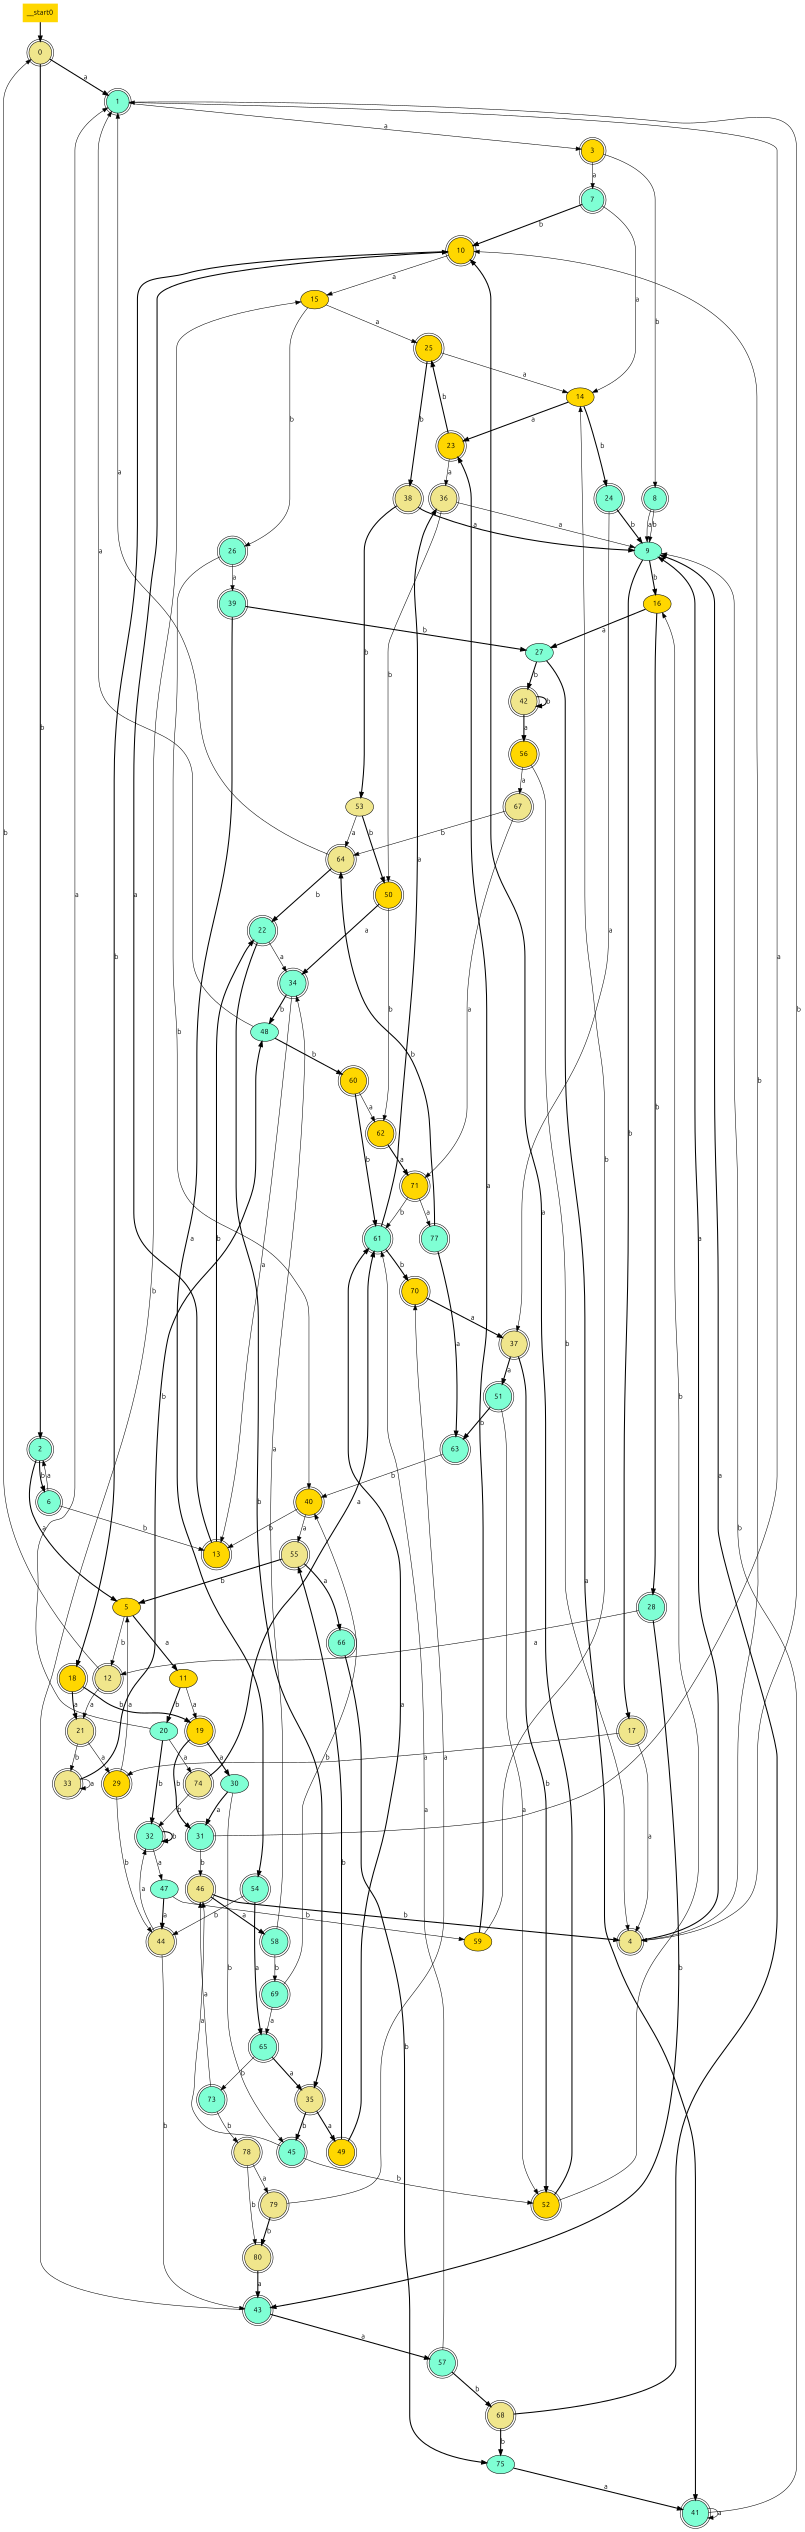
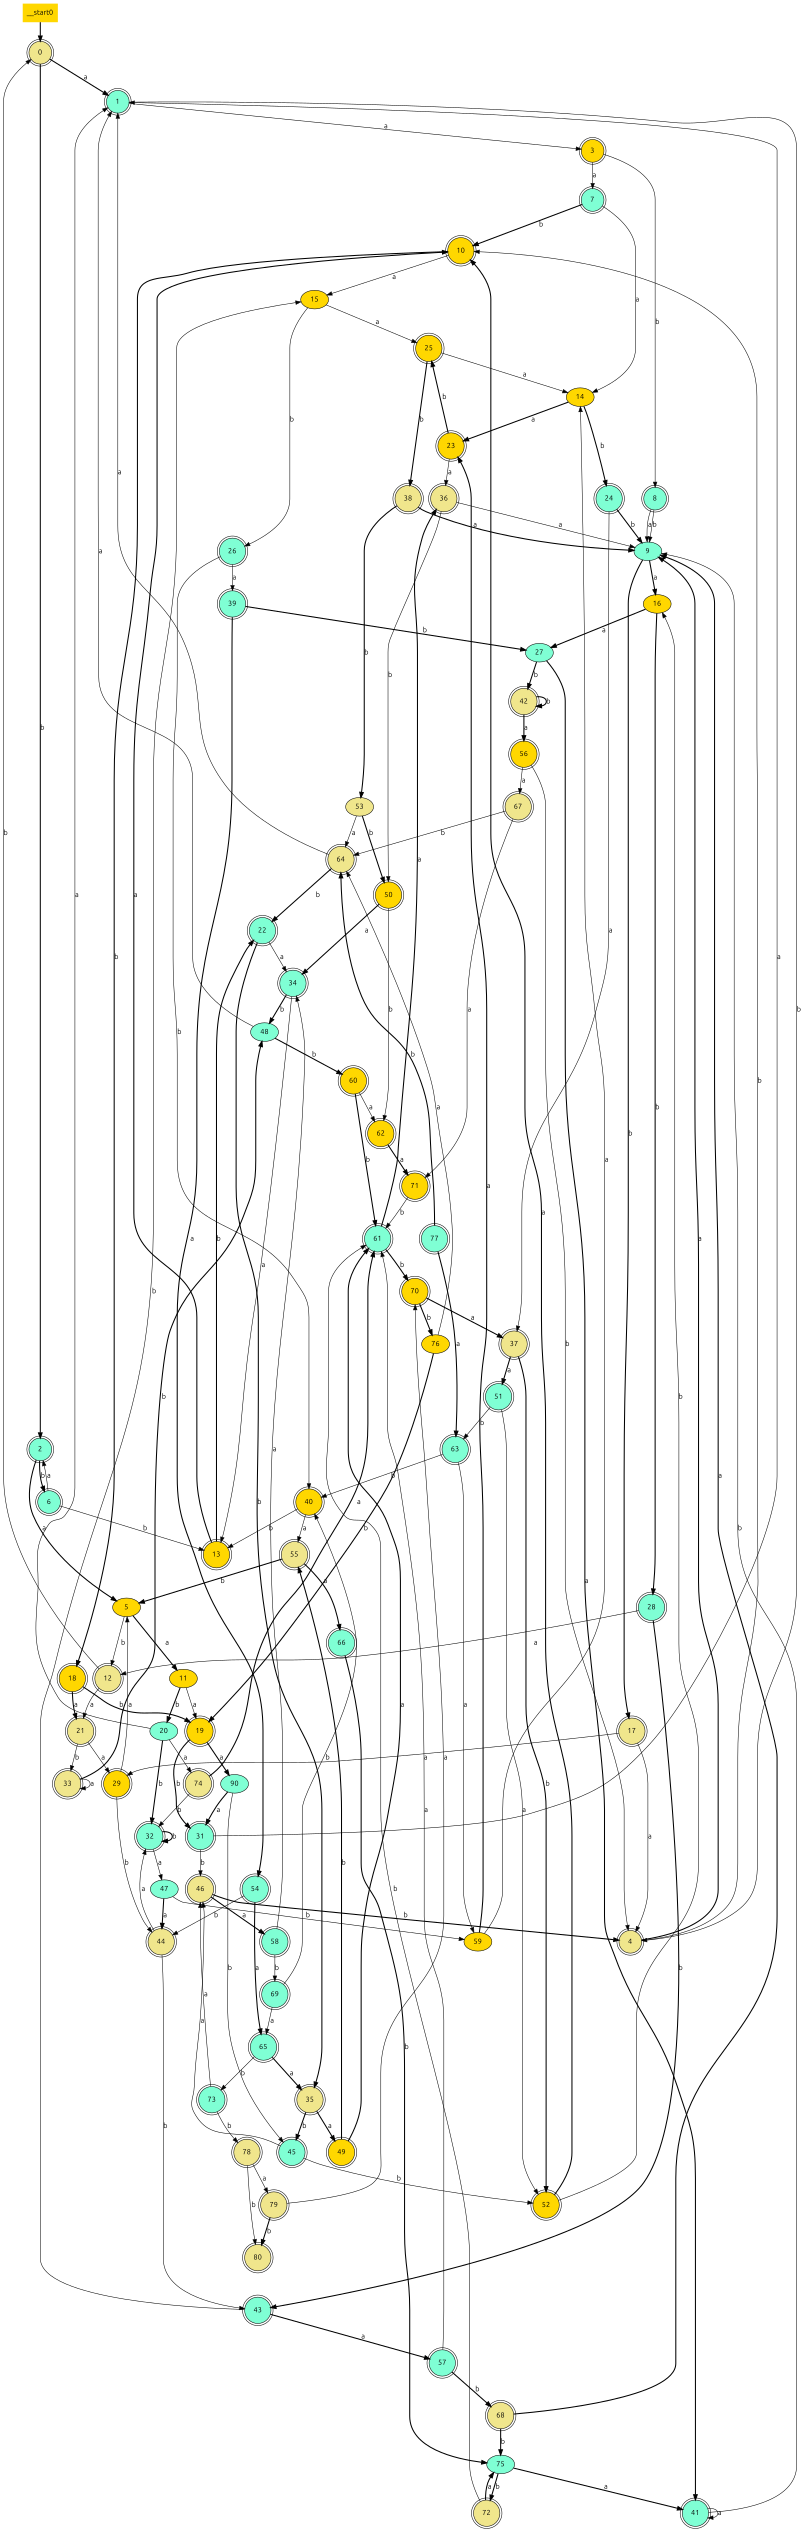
edge "9" -> "16": label "b" -> "a"
edge "59" -> "14": label "b" -> "a"
edge "71" -> "77": removed, label "a"
node "76": added
edge "51" -> "63": style bold -> solid
edge "63" -> "59": added, label "a"
node "30": label "30" -> "90"
edge "80" -> "43": removed, label "a"
node "72": added
